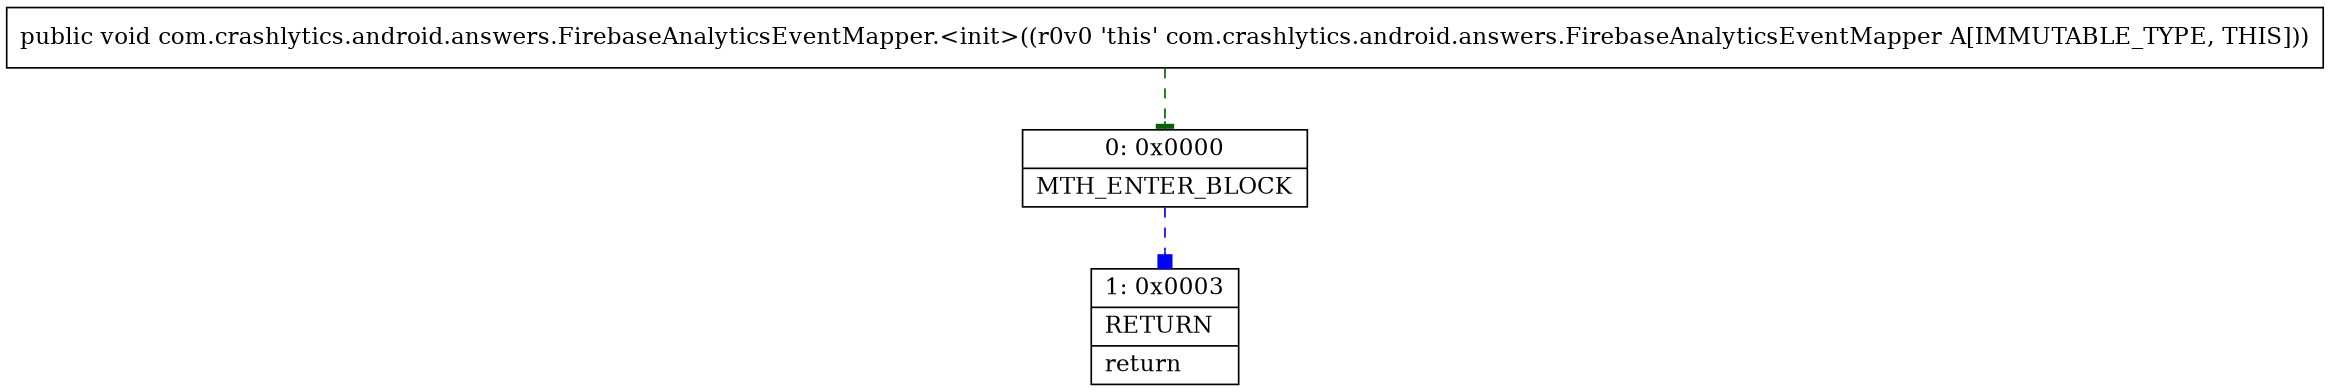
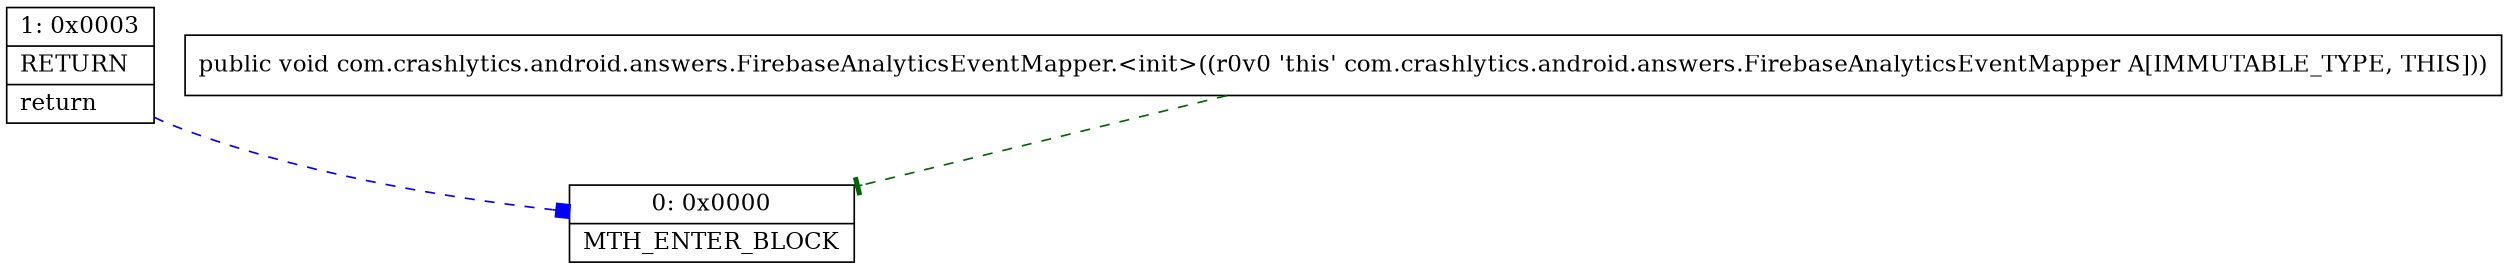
edge "0: 0x0000" -> "1: 0x0003": reversed
